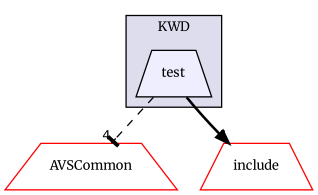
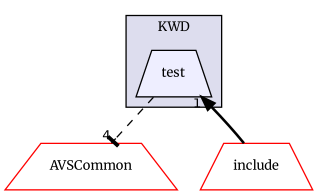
edge "test" -> "include": reversed
